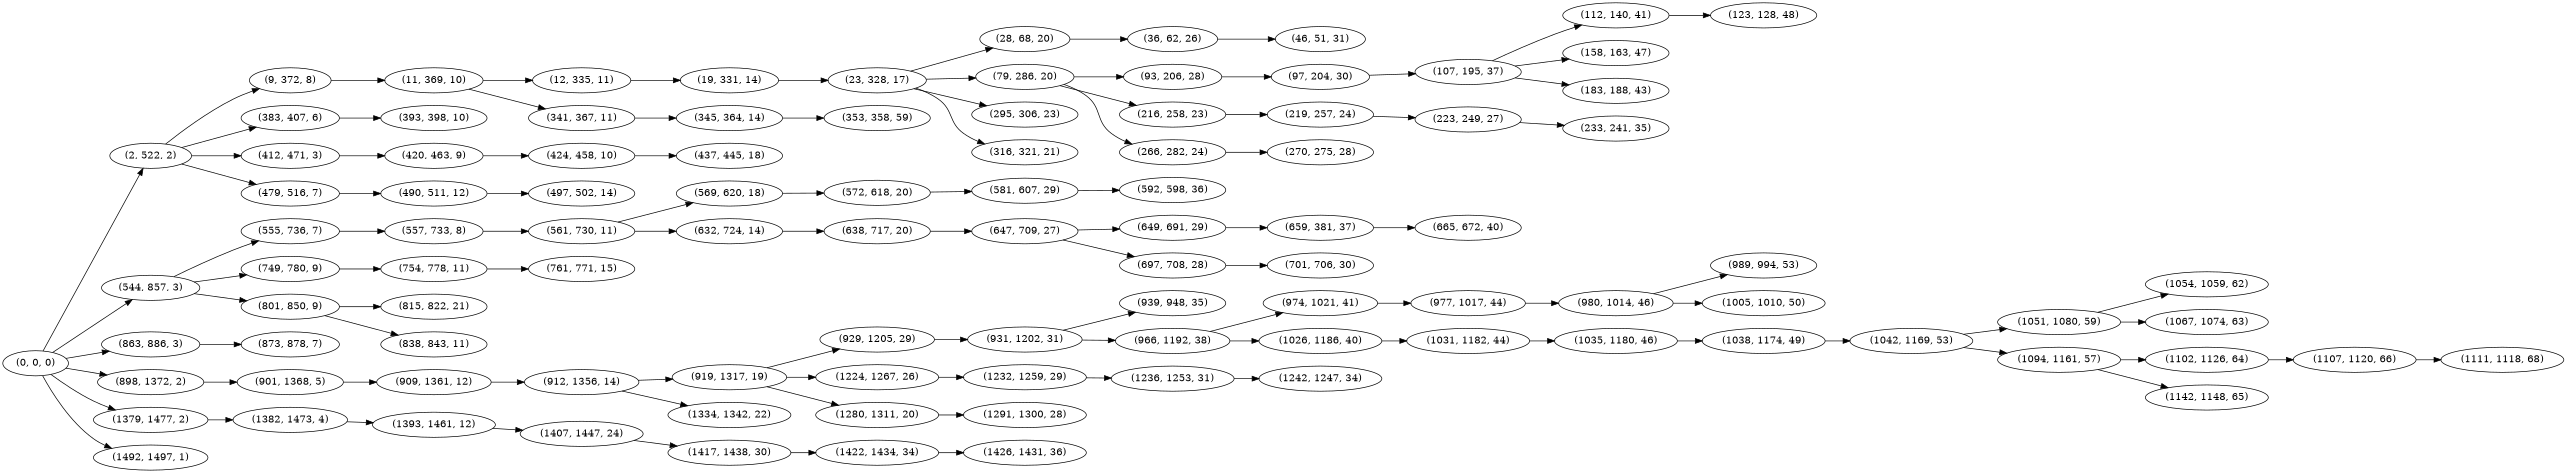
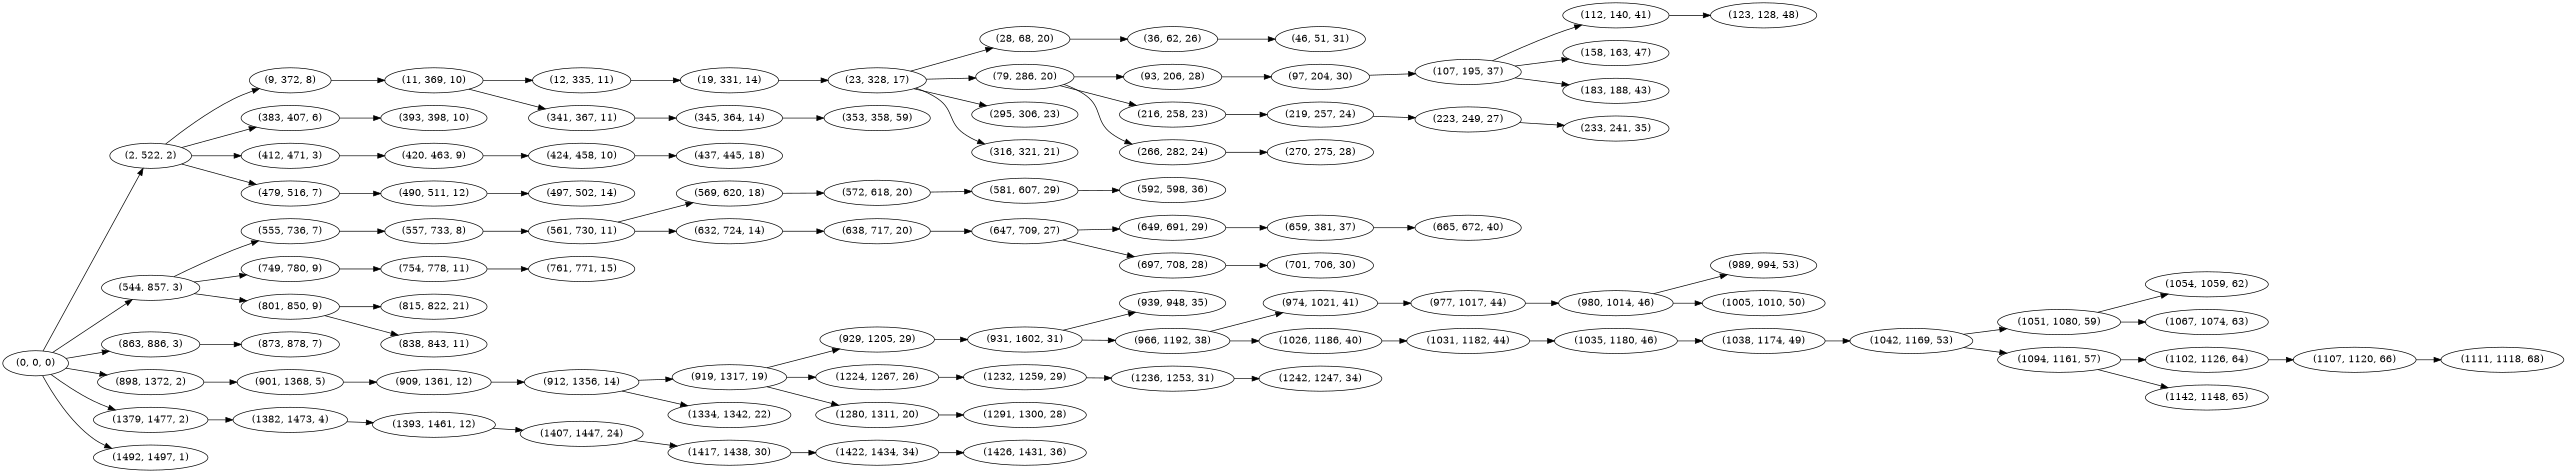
node "(931, 1202, 31)": label "(931, 1202, 31)" -> "(931, 1602, 31)"
